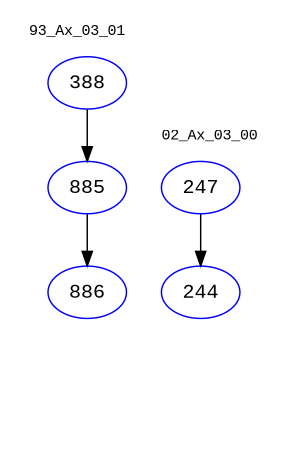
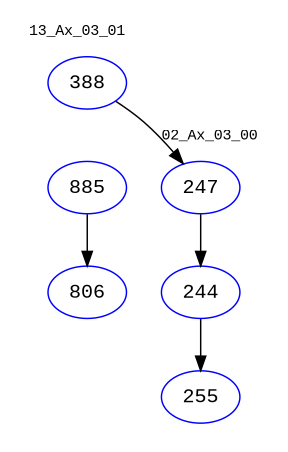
cluster "93_Ax_03_01": label "93_Ax_03_01" -> "13_Ax_03_01"
edge "388" -> "885": now "388" -> "247"
node "886": label "886" -> "806"
node "255": added
